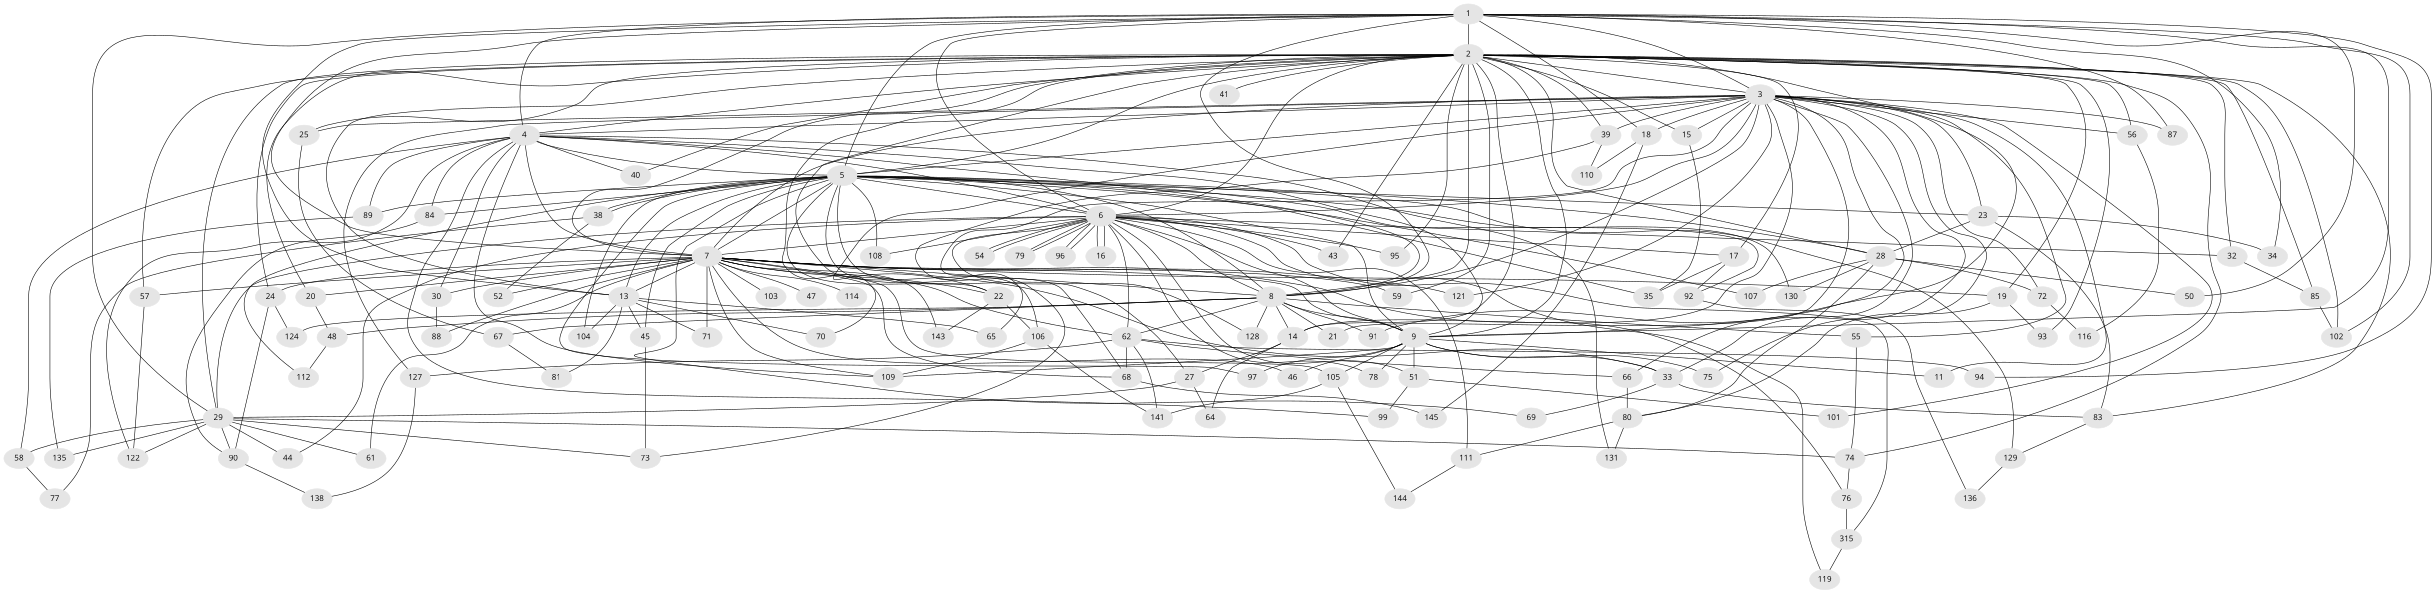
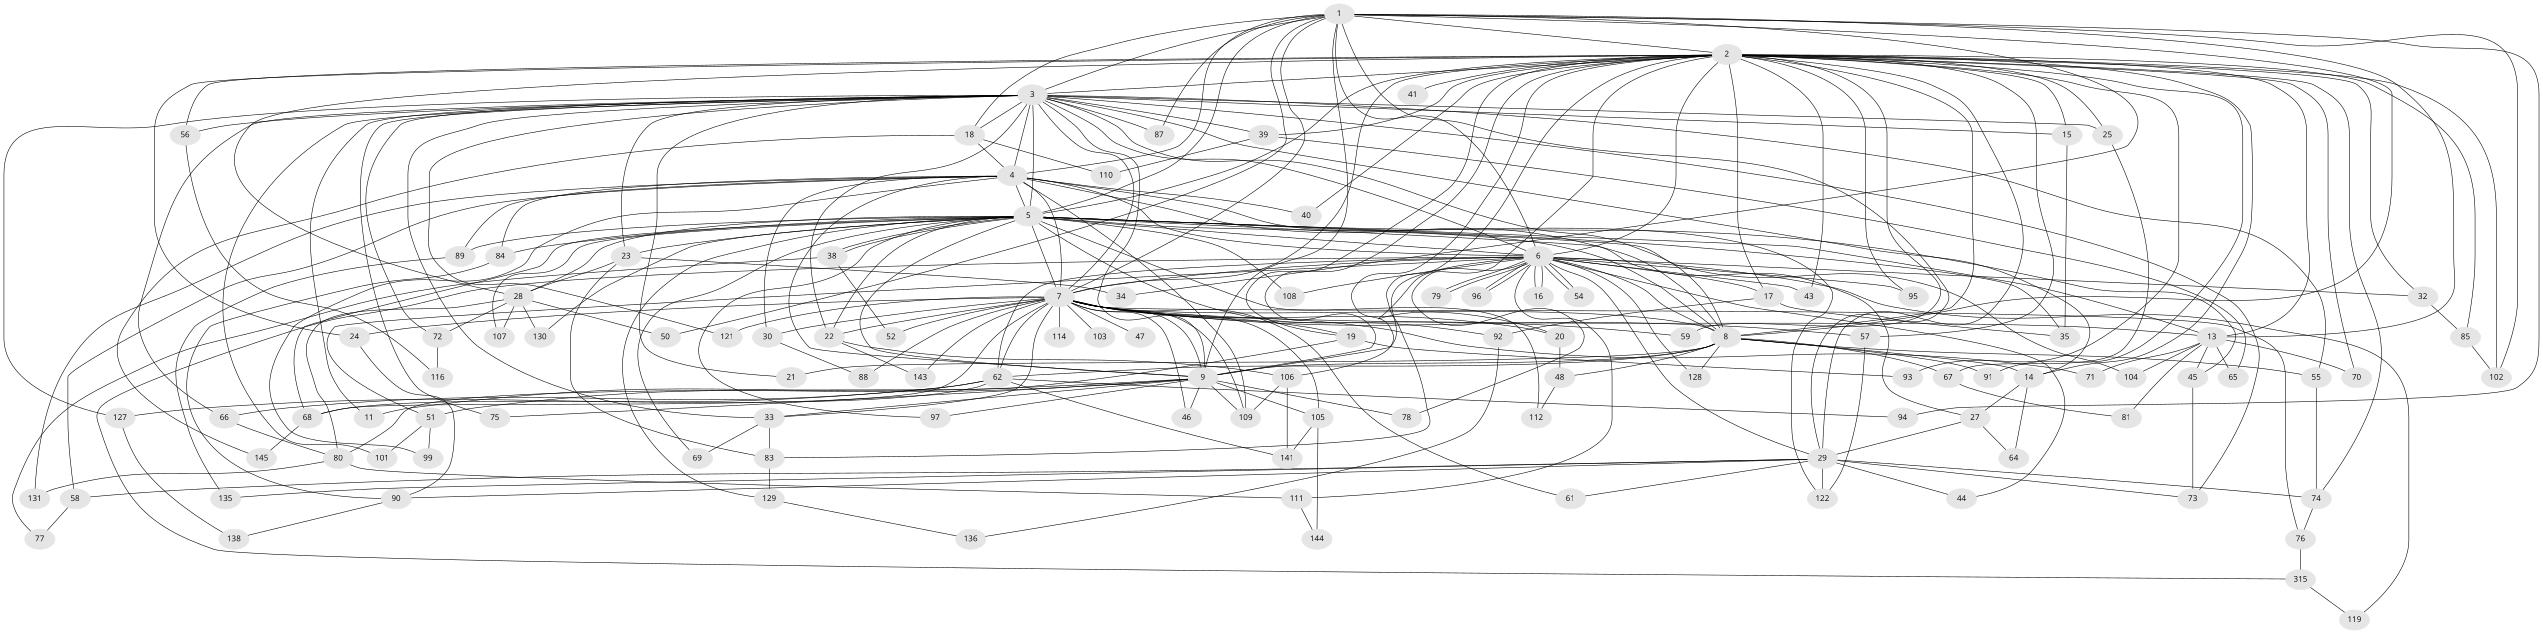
edge "2" -- "4": now "18" -- "4"
node "124": removed
